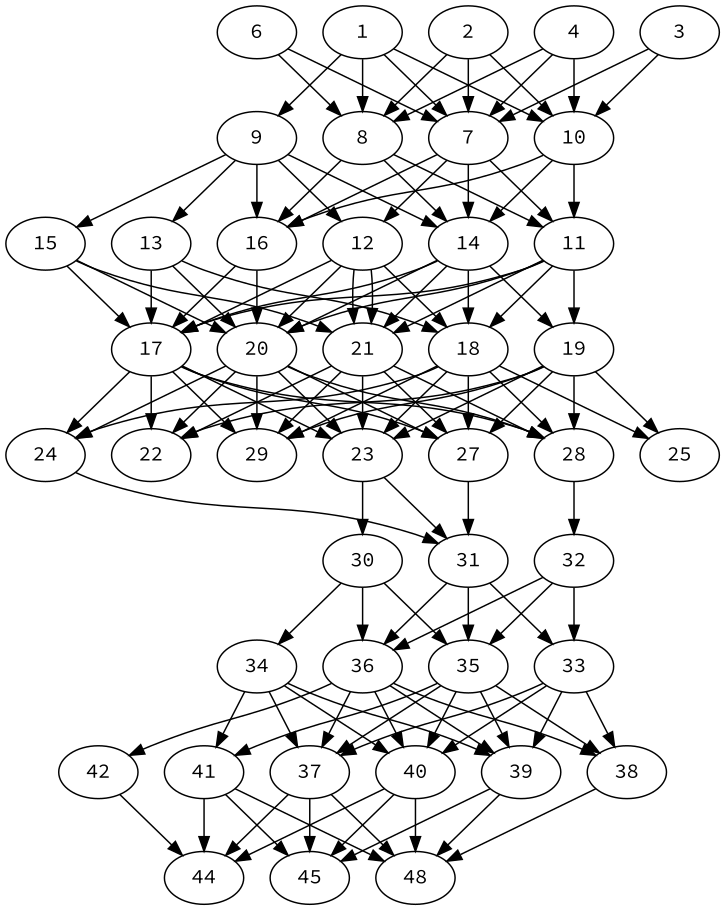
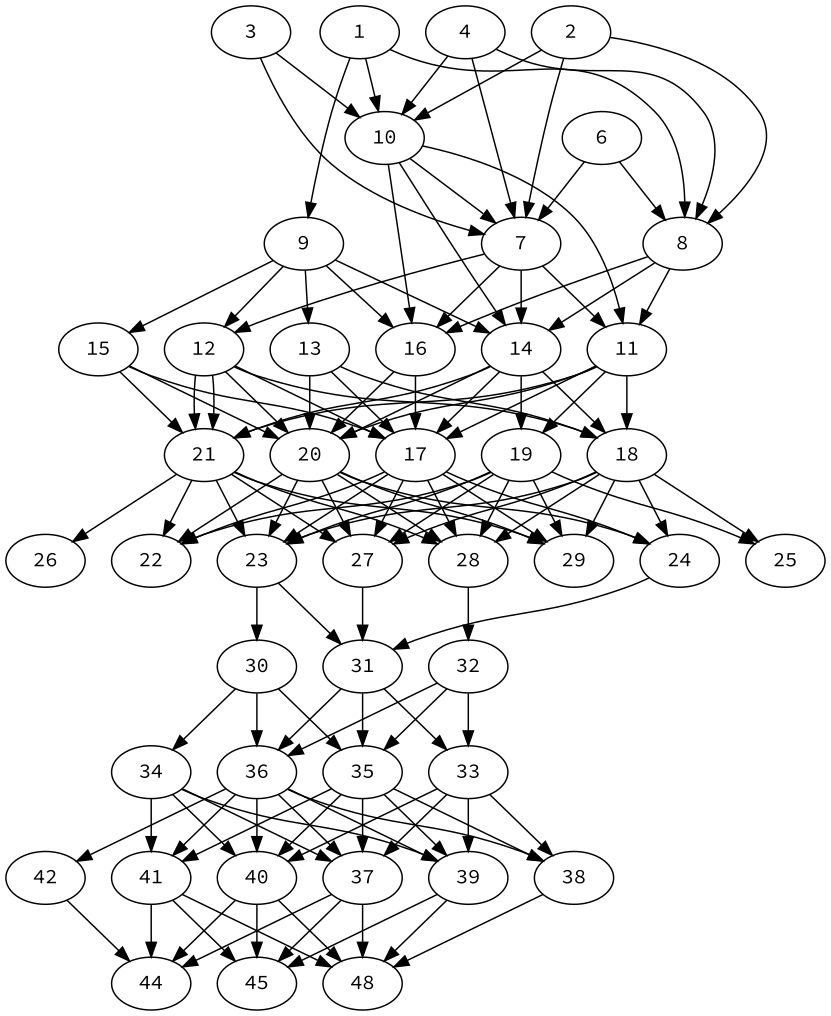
edge "1" -> "7": now "10" -> "7"
node "26": added
edge "36" -> "41": added
